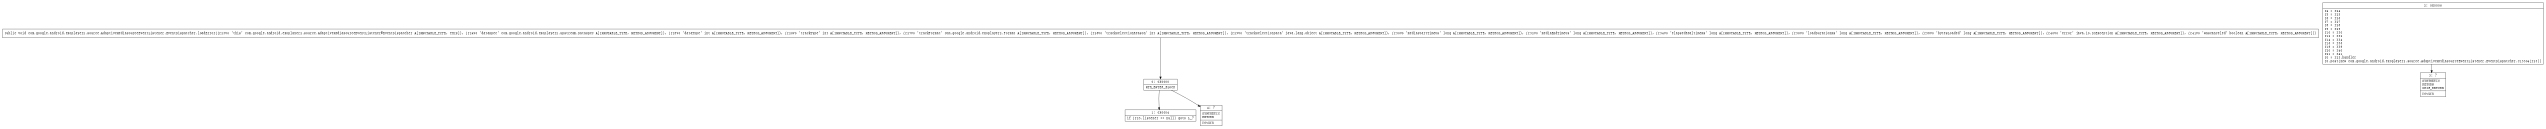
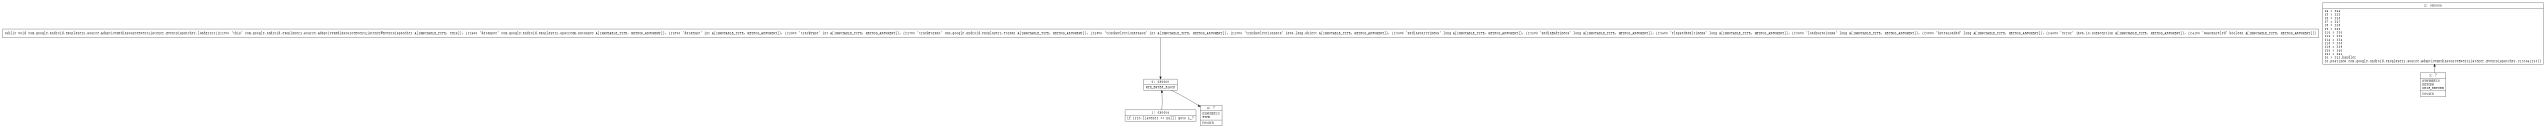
edge "2: 0x0006" -> "3: ?": reversed
edge "0: 0x0000" -> "1: 0x0004": reversed
node "4: ?": text "RETURN" -> "TYPE"
